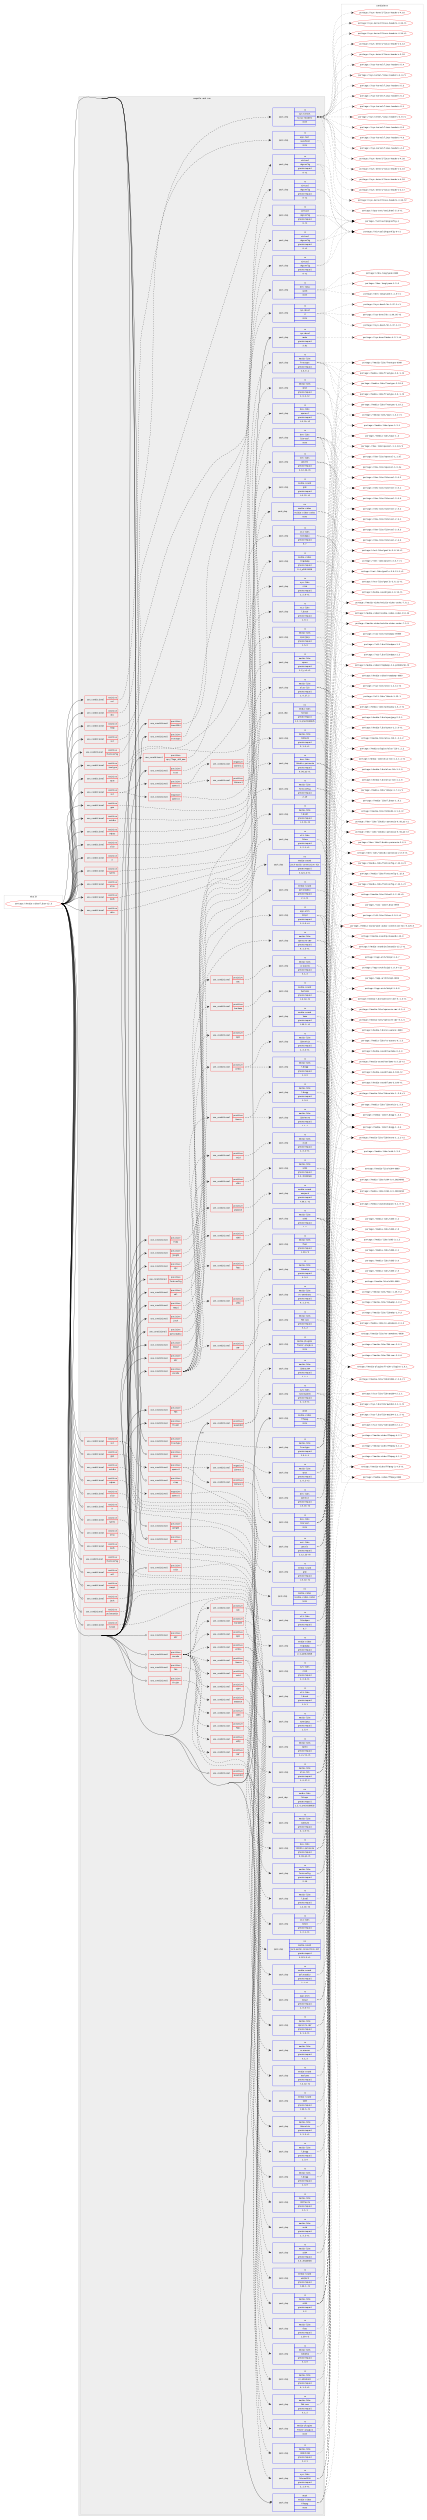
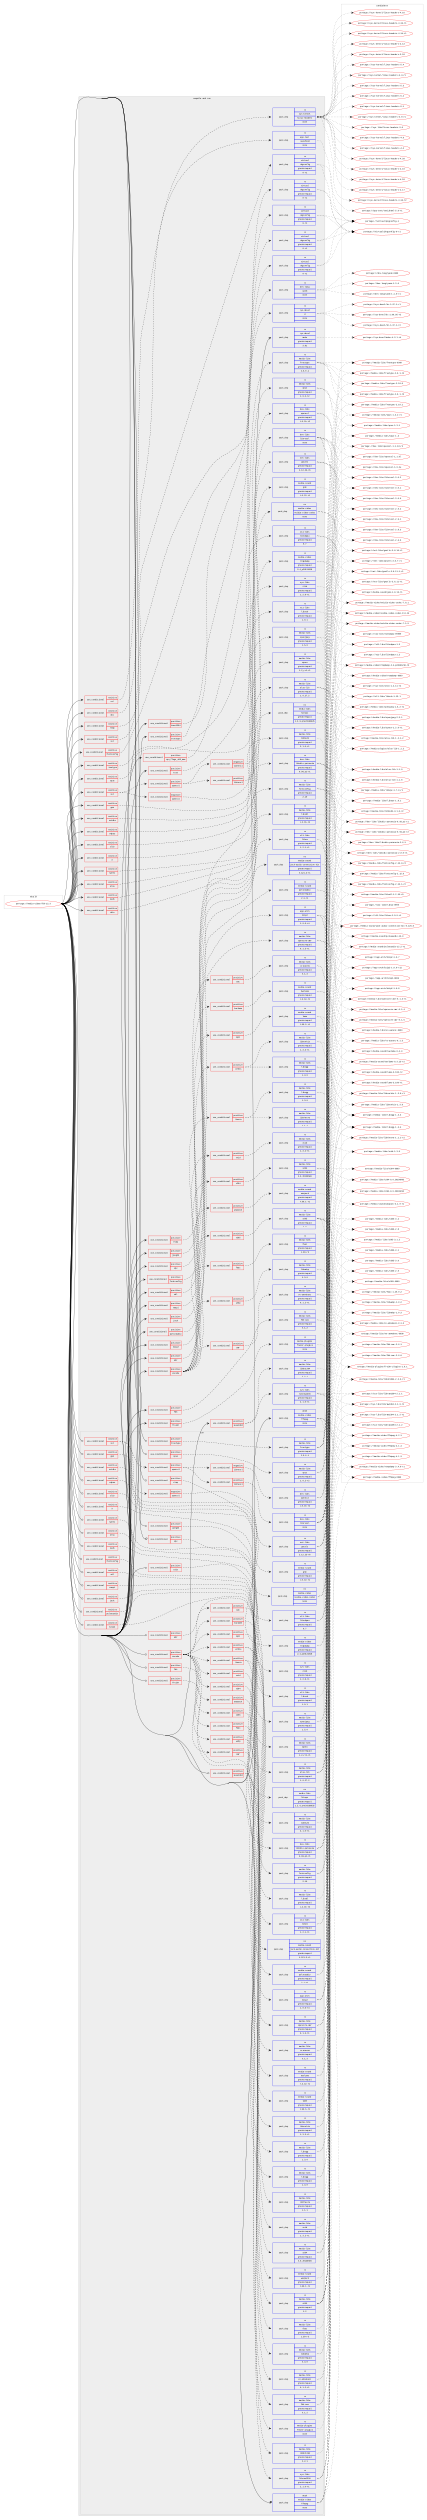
node "portage://sys-kernel/linux-headers-5.0": label "portage://sys-kernel/linux-headers-5.0" -> "portage://sys-libs/linux-headers-5.0"
node "portage://media-libs/alsa-lib-1.2.1.1-r1": removed
node "portage://media-video/libav-12.3": label "portage://media-video/libav-12.3" -> "portage://media-video/fdk-12.3"
node "portage://media-video/ffmpeg-3.4.6-r1": label "portage://media-video/ffmpeg-3.4.6-r1" -> "portage://media-video/rtmpdump-3.4.6-r1"
